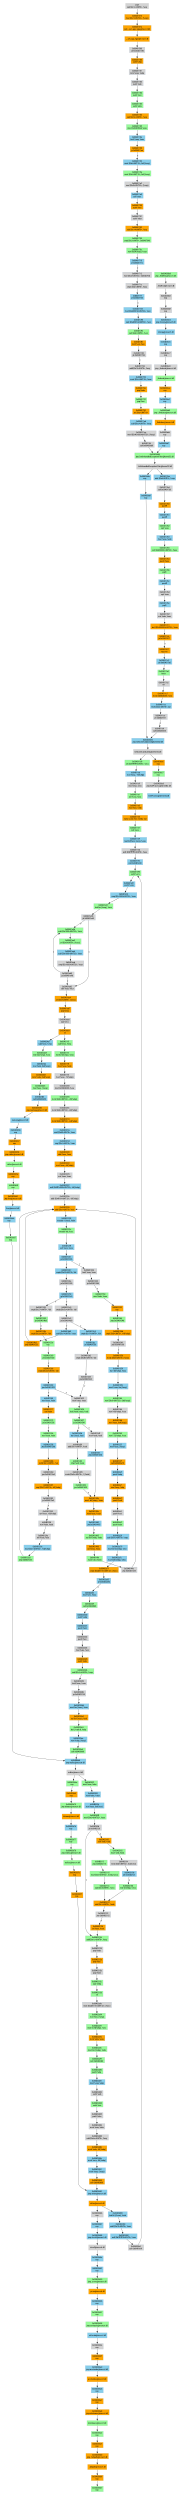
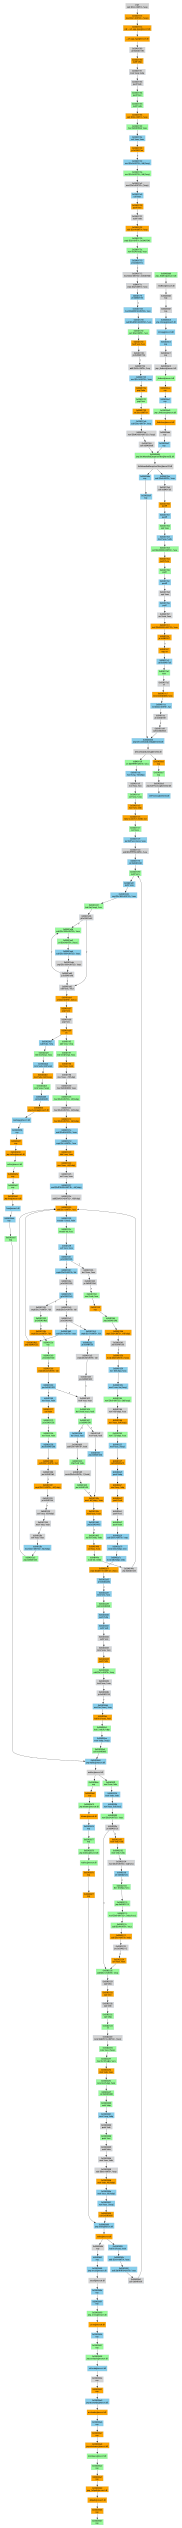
edge "0x0040210d leal -4(%ebp), %ecx" -> "0x0040211f subl $0x1<UINT8>, %edx": now "0x0040210d leal -4(%ebp), %ecx" -> "0x00402110 jmp 0x00402115"
